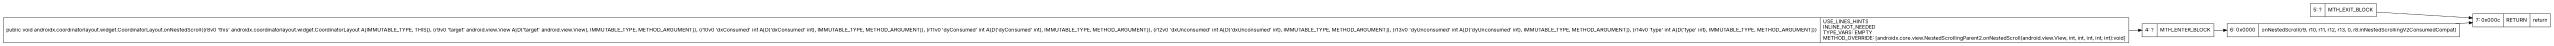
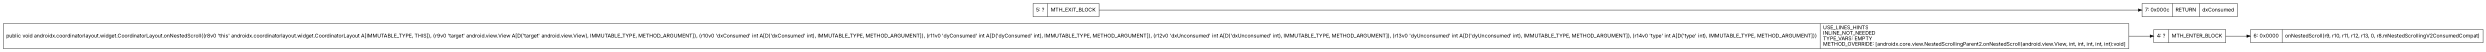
node "7: 0x000c": text "return" -> "dxConsumed"
edge "6: 0x0000" -> "7: 0x000c": removed
